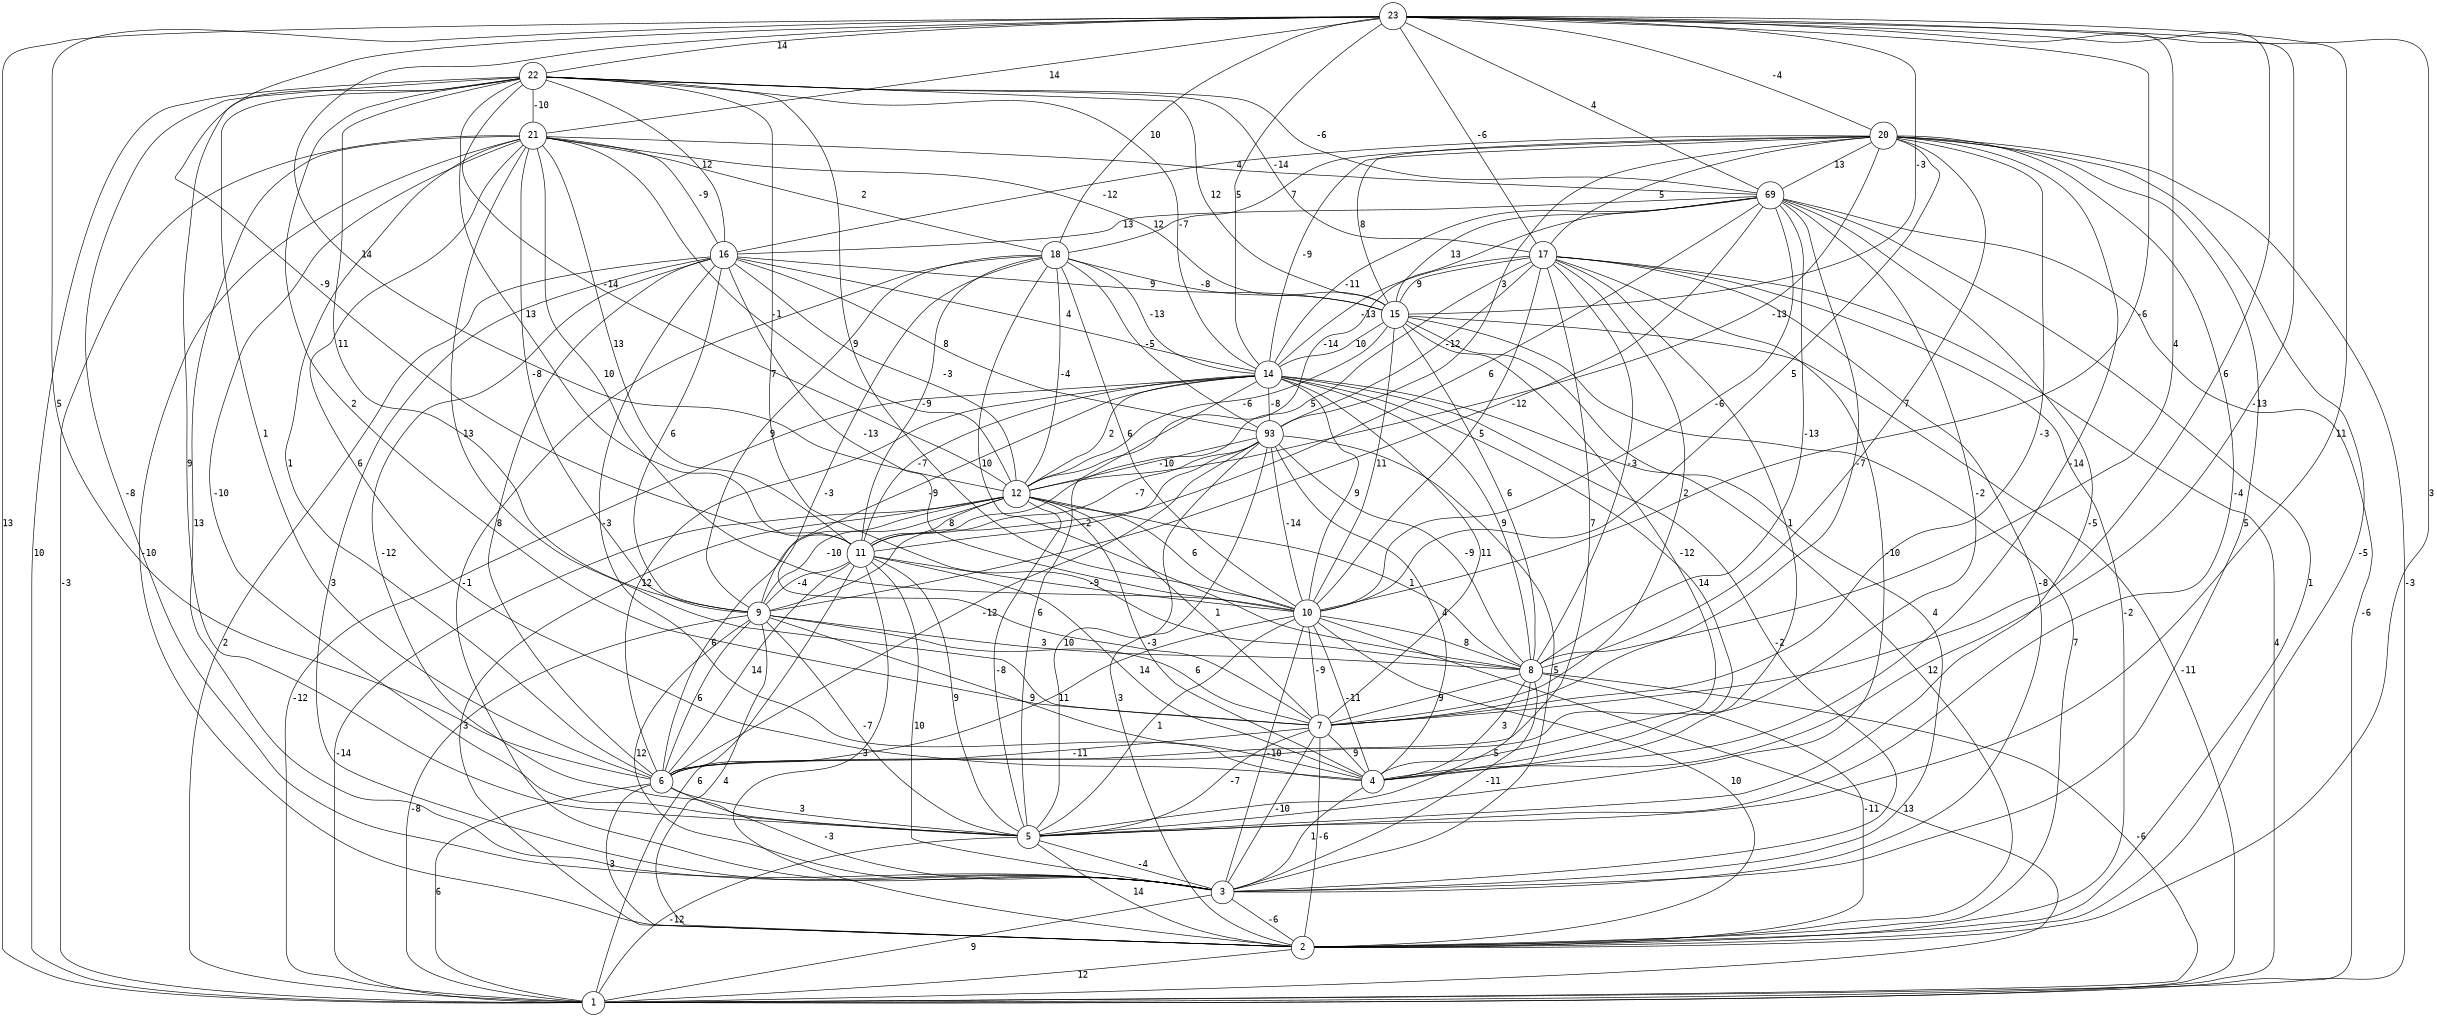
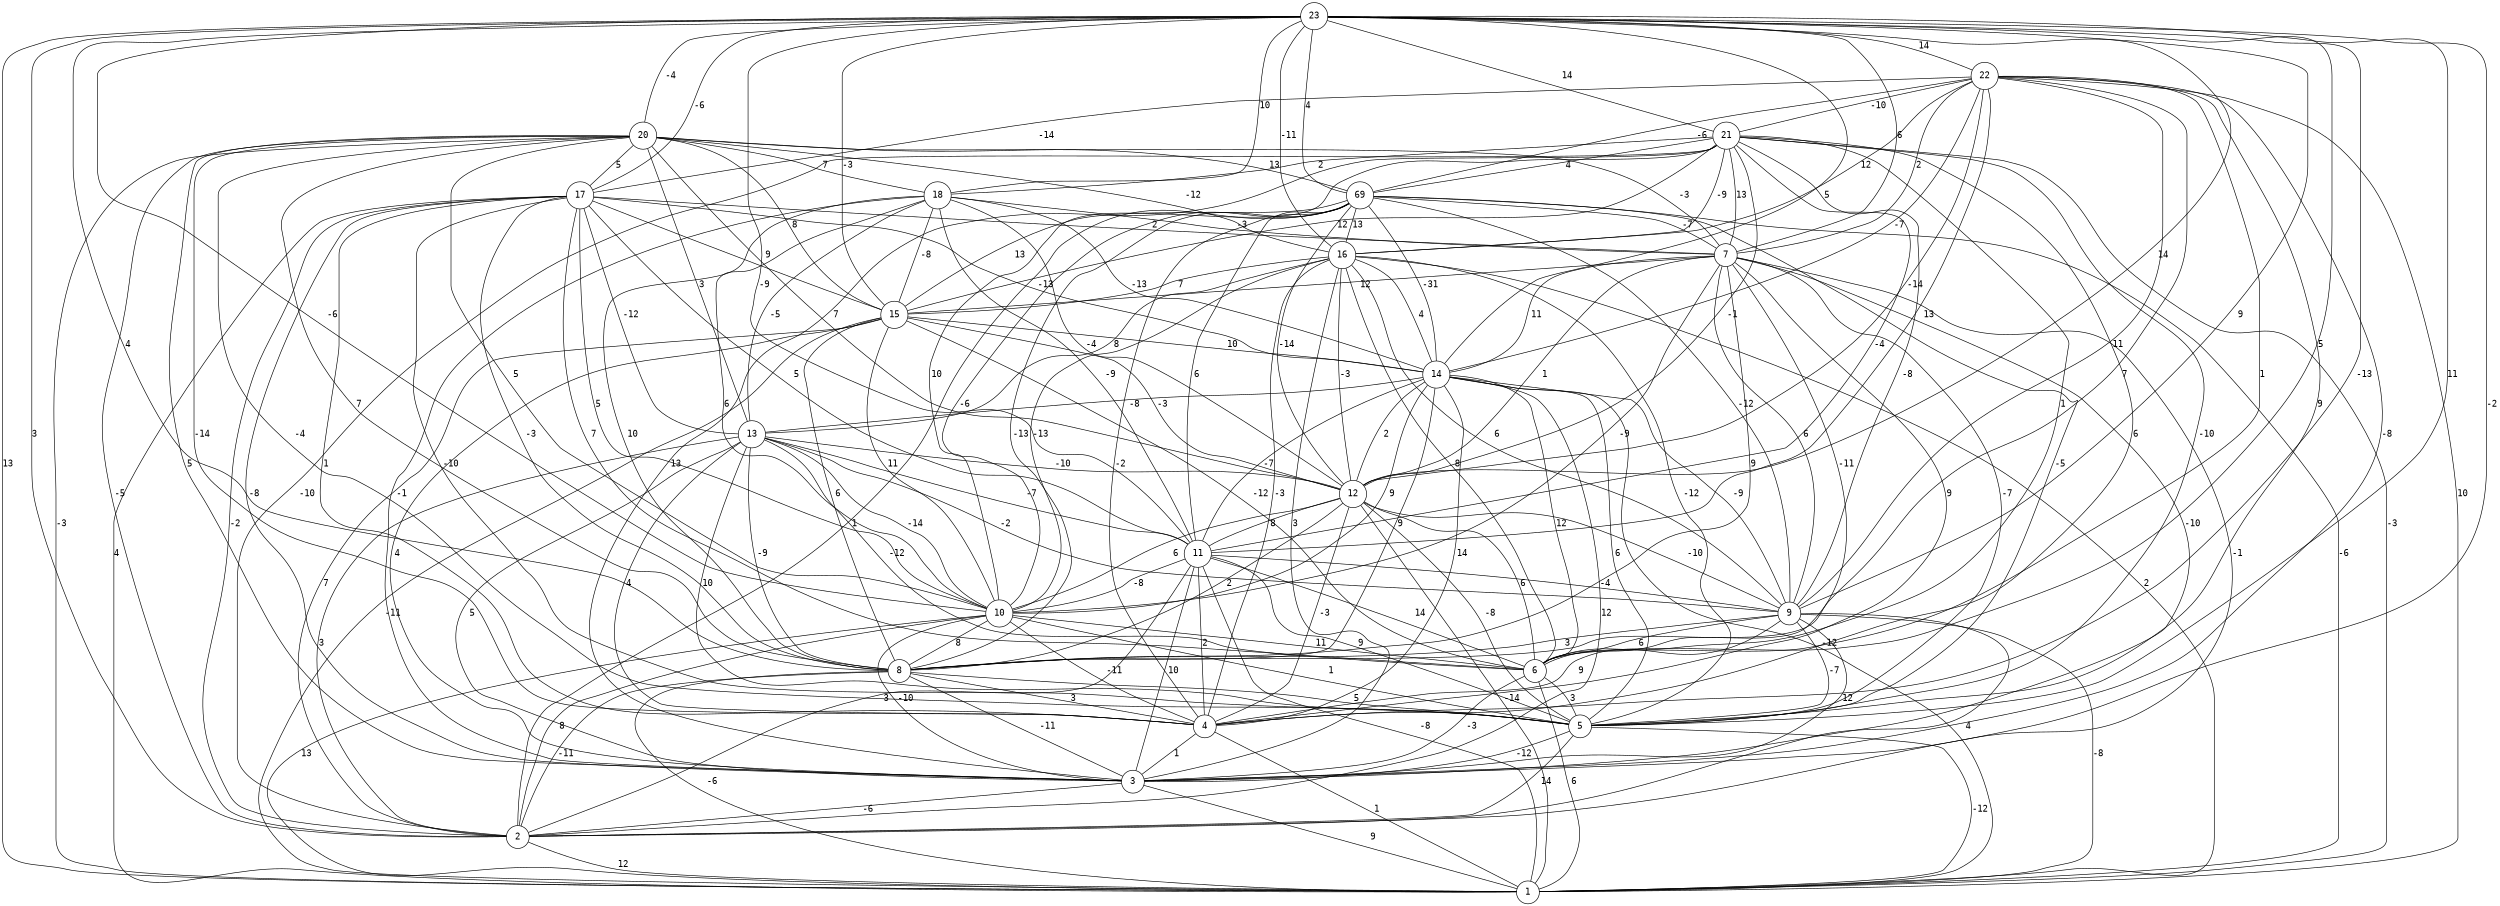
edge "22" -- "15": now "7" -- "15"
edge "23" -- "16": added, label "-11"
edge "20" -- "14": removed, label "-9"
edge "16" -- "15": label "9" -> "7"
edge "69" -- "14": label "-11" -> "-31"
edge "20" -- "12": label "-13" -> "7"
edge "21" -- "11": label "13" -> "-4"
edge "22" -- "10": removed, label "9"
edge "18" -- "9": now "23" -- "9"
edge "15" -- "12": label "-6" -> "-3"
node "93": label "93" -> "13"
edge "11" -- "10": label "-9" -> "-8"
edge "12" -- "8": label "1" -> "2"
edge "11" -- "4": label "14" -> "2"
edge "14" -- "3": now "23" -- "3"
edge "11" -- "1": label "6" -> "-8"
edge "10" -- "2": label "10" -> "8"
edge "4" -- "1": added, label "1"
edge "7" -- "2": label "-6" -> "-1"
edge "5" -- "3": label "-4" -> "-12"
edge "12" -- "2": removed, label "3"
edge "6" -- "2": removed, label "3"
